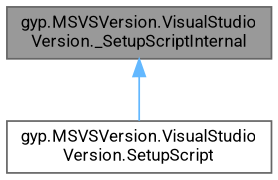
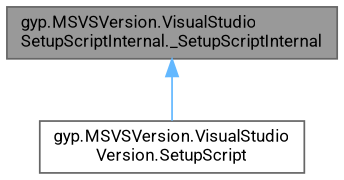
node "gyp.MSVSVersion.VisualStudio Version._SetupScriptInternal": label "gyp.MSVSVersion.VisualStudio Version._SetupScriptInternal" -> "gyp.MSVSVersion.VisualStudio SetupScriptInternal._SetupScriptInternal"
